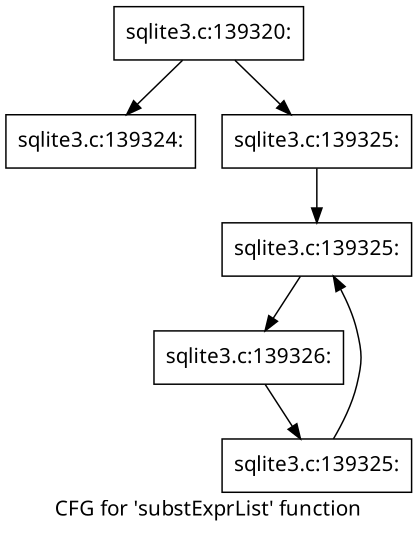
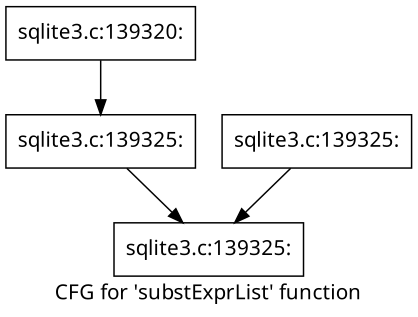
node "sqlite3.c:139324:": removed
node "sqlite3.c:139326:": removed
